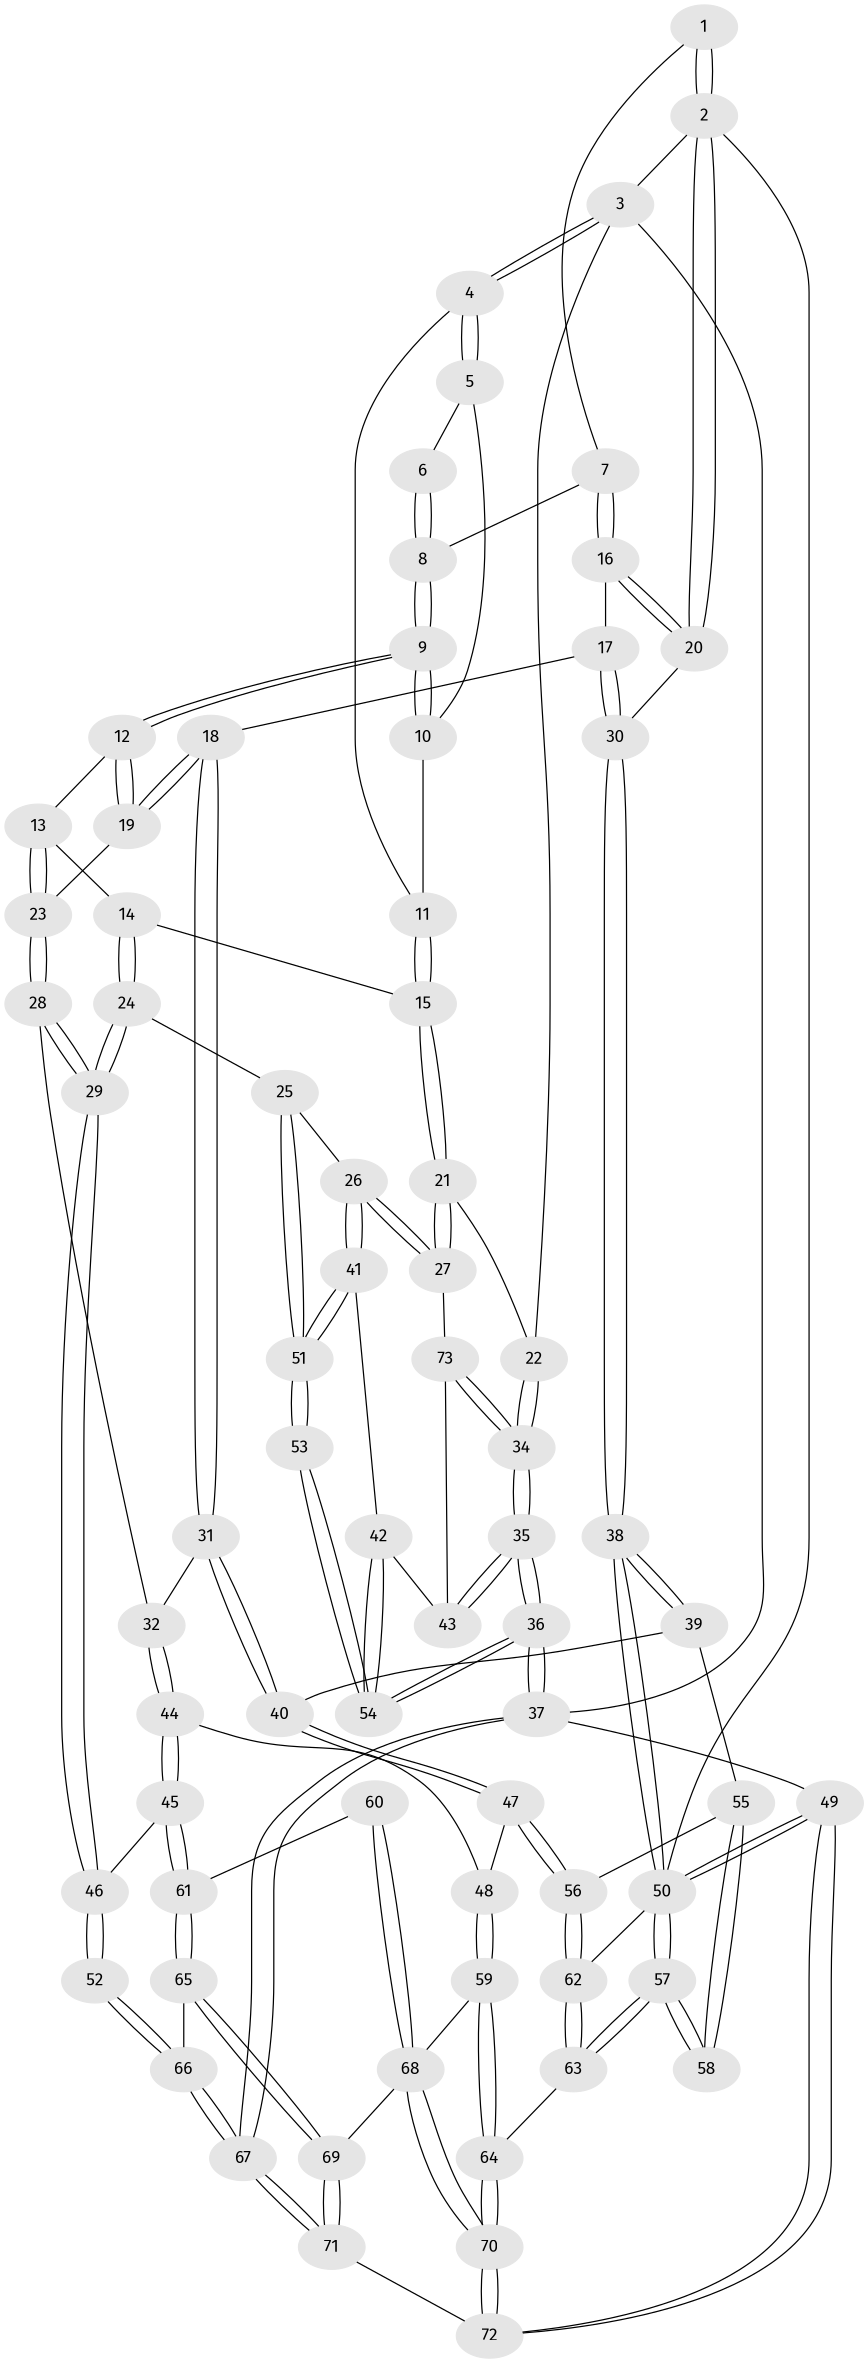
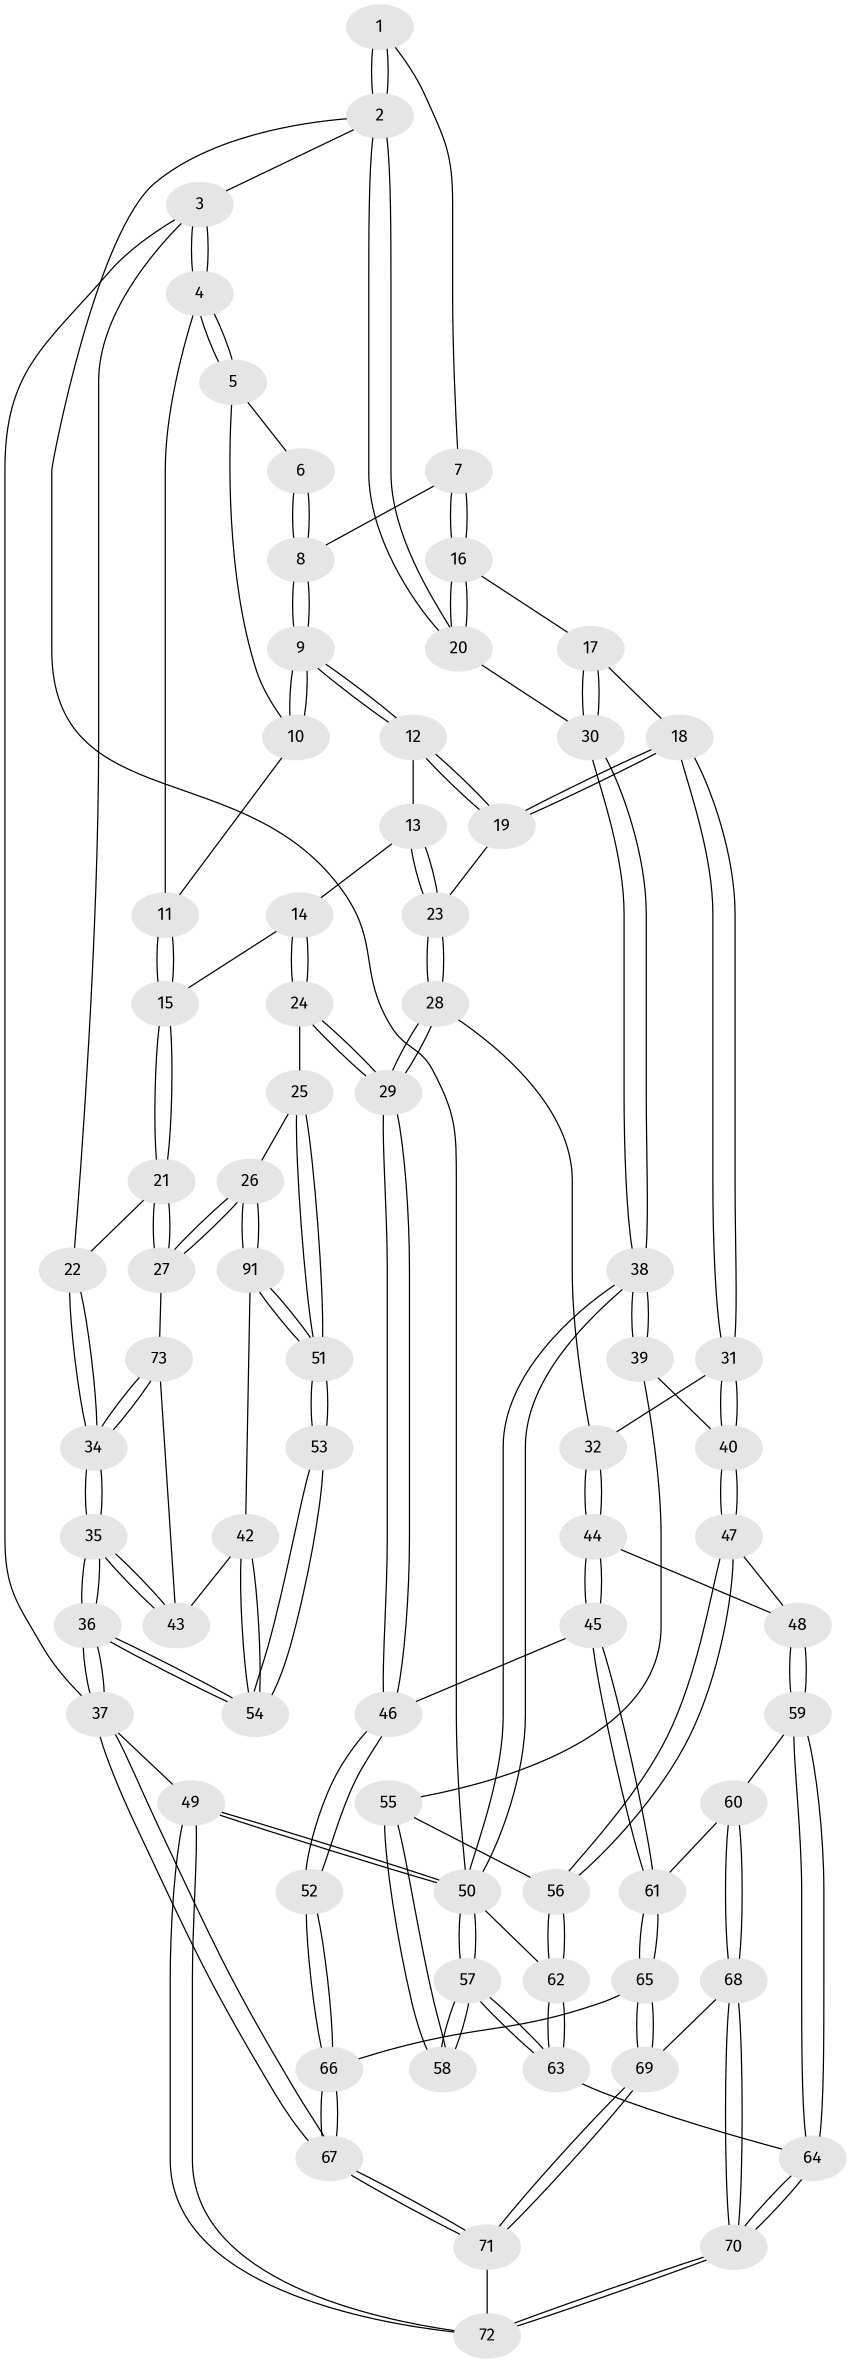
node "41": label "41" -> "91"
edge "59" -- "68": now "59" -- "60"
